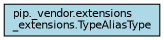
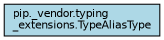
node "pip._vendor.extensions _extensions.TypeAliasType": label "pip._vendor.extensions _extensions.TypeAliasType" -> "pip._vendor.typing _extensions.TypeAliasType"
